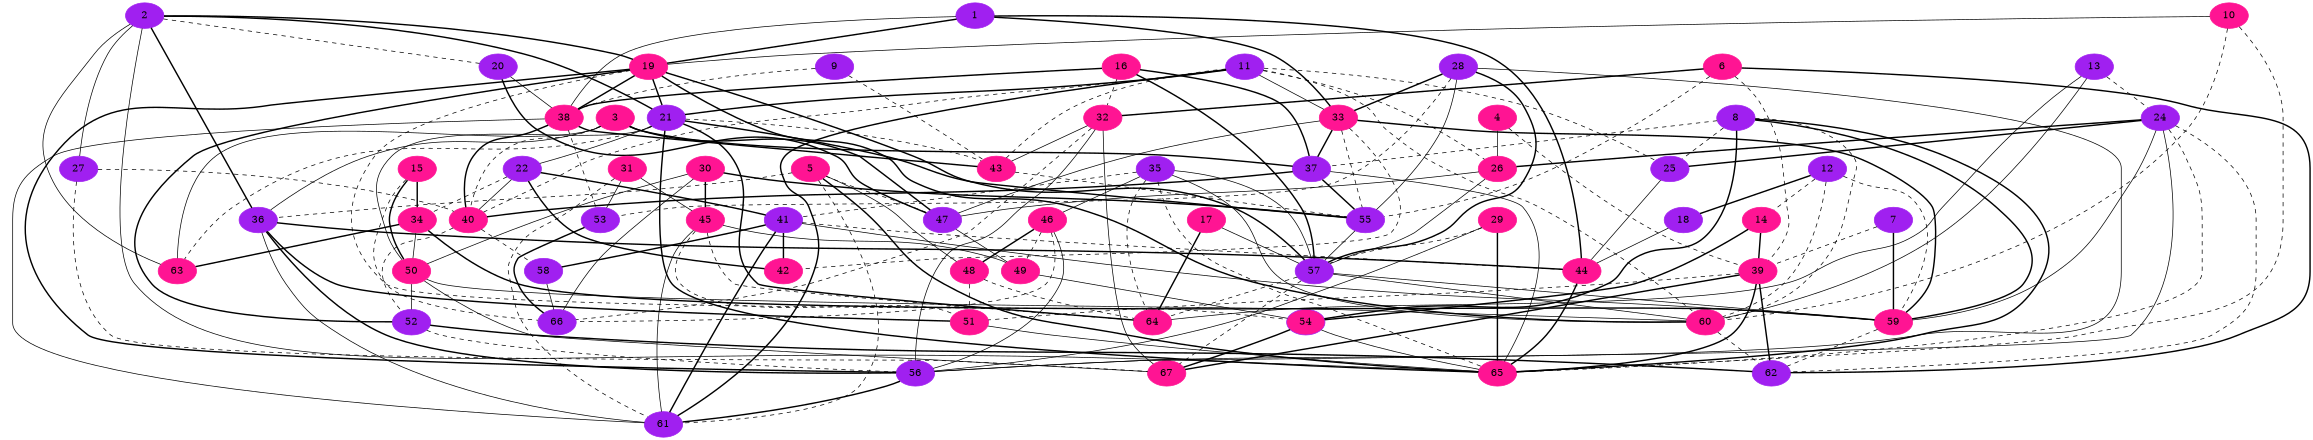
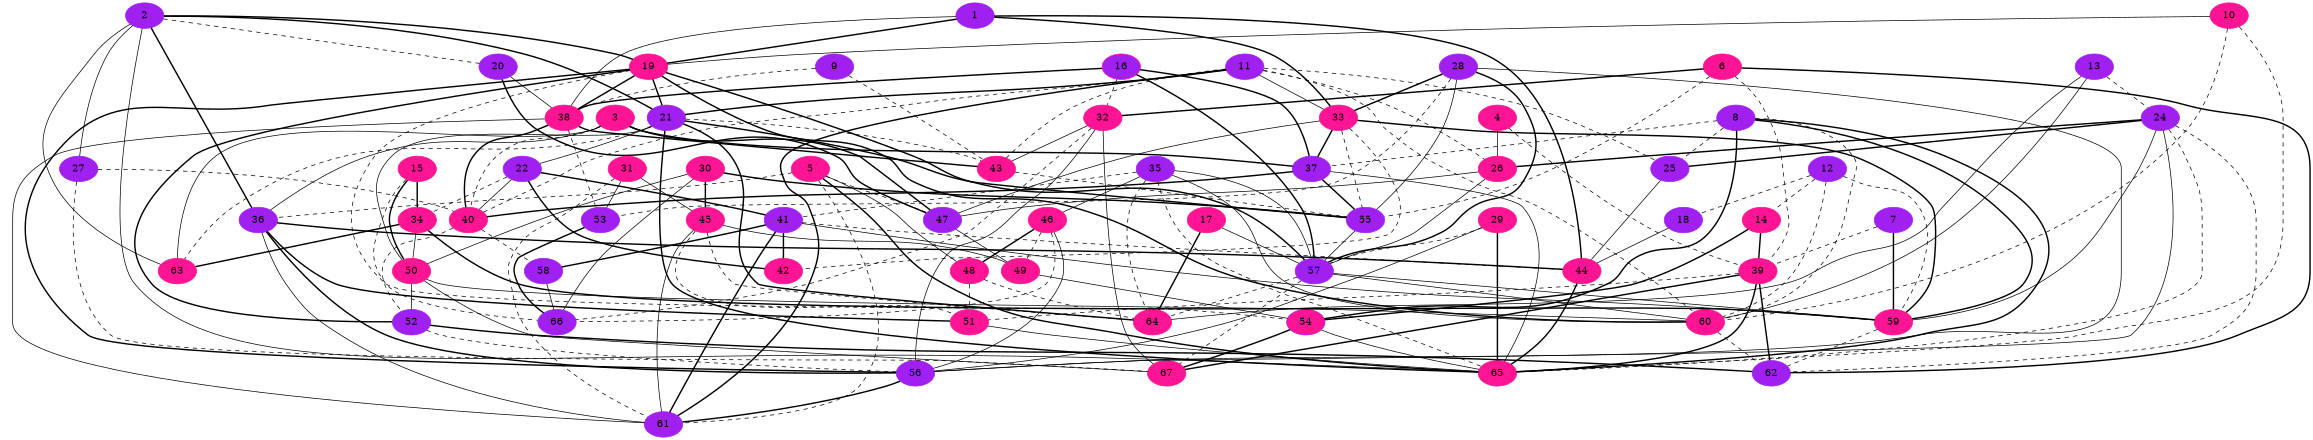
node "16": fillcolor deeppink -> purple
edge "12" -- "18": style bold -> dashed
